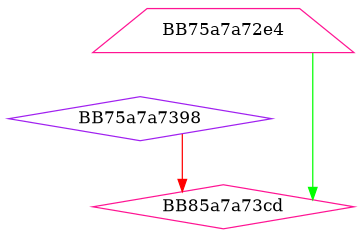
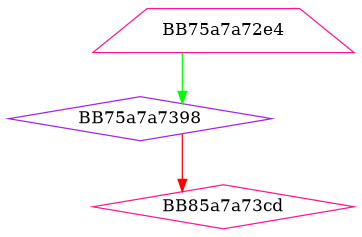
edge "BB75a7a72e4" -> "BB85a7a73cd": now "BB75a7a72e4" -> "BB75a7a7398"
